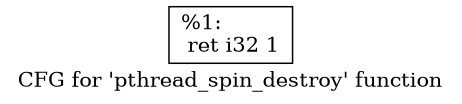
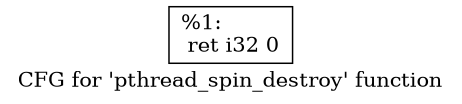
node "%1:": text "ret i32 1" -> "ret i32 0"
